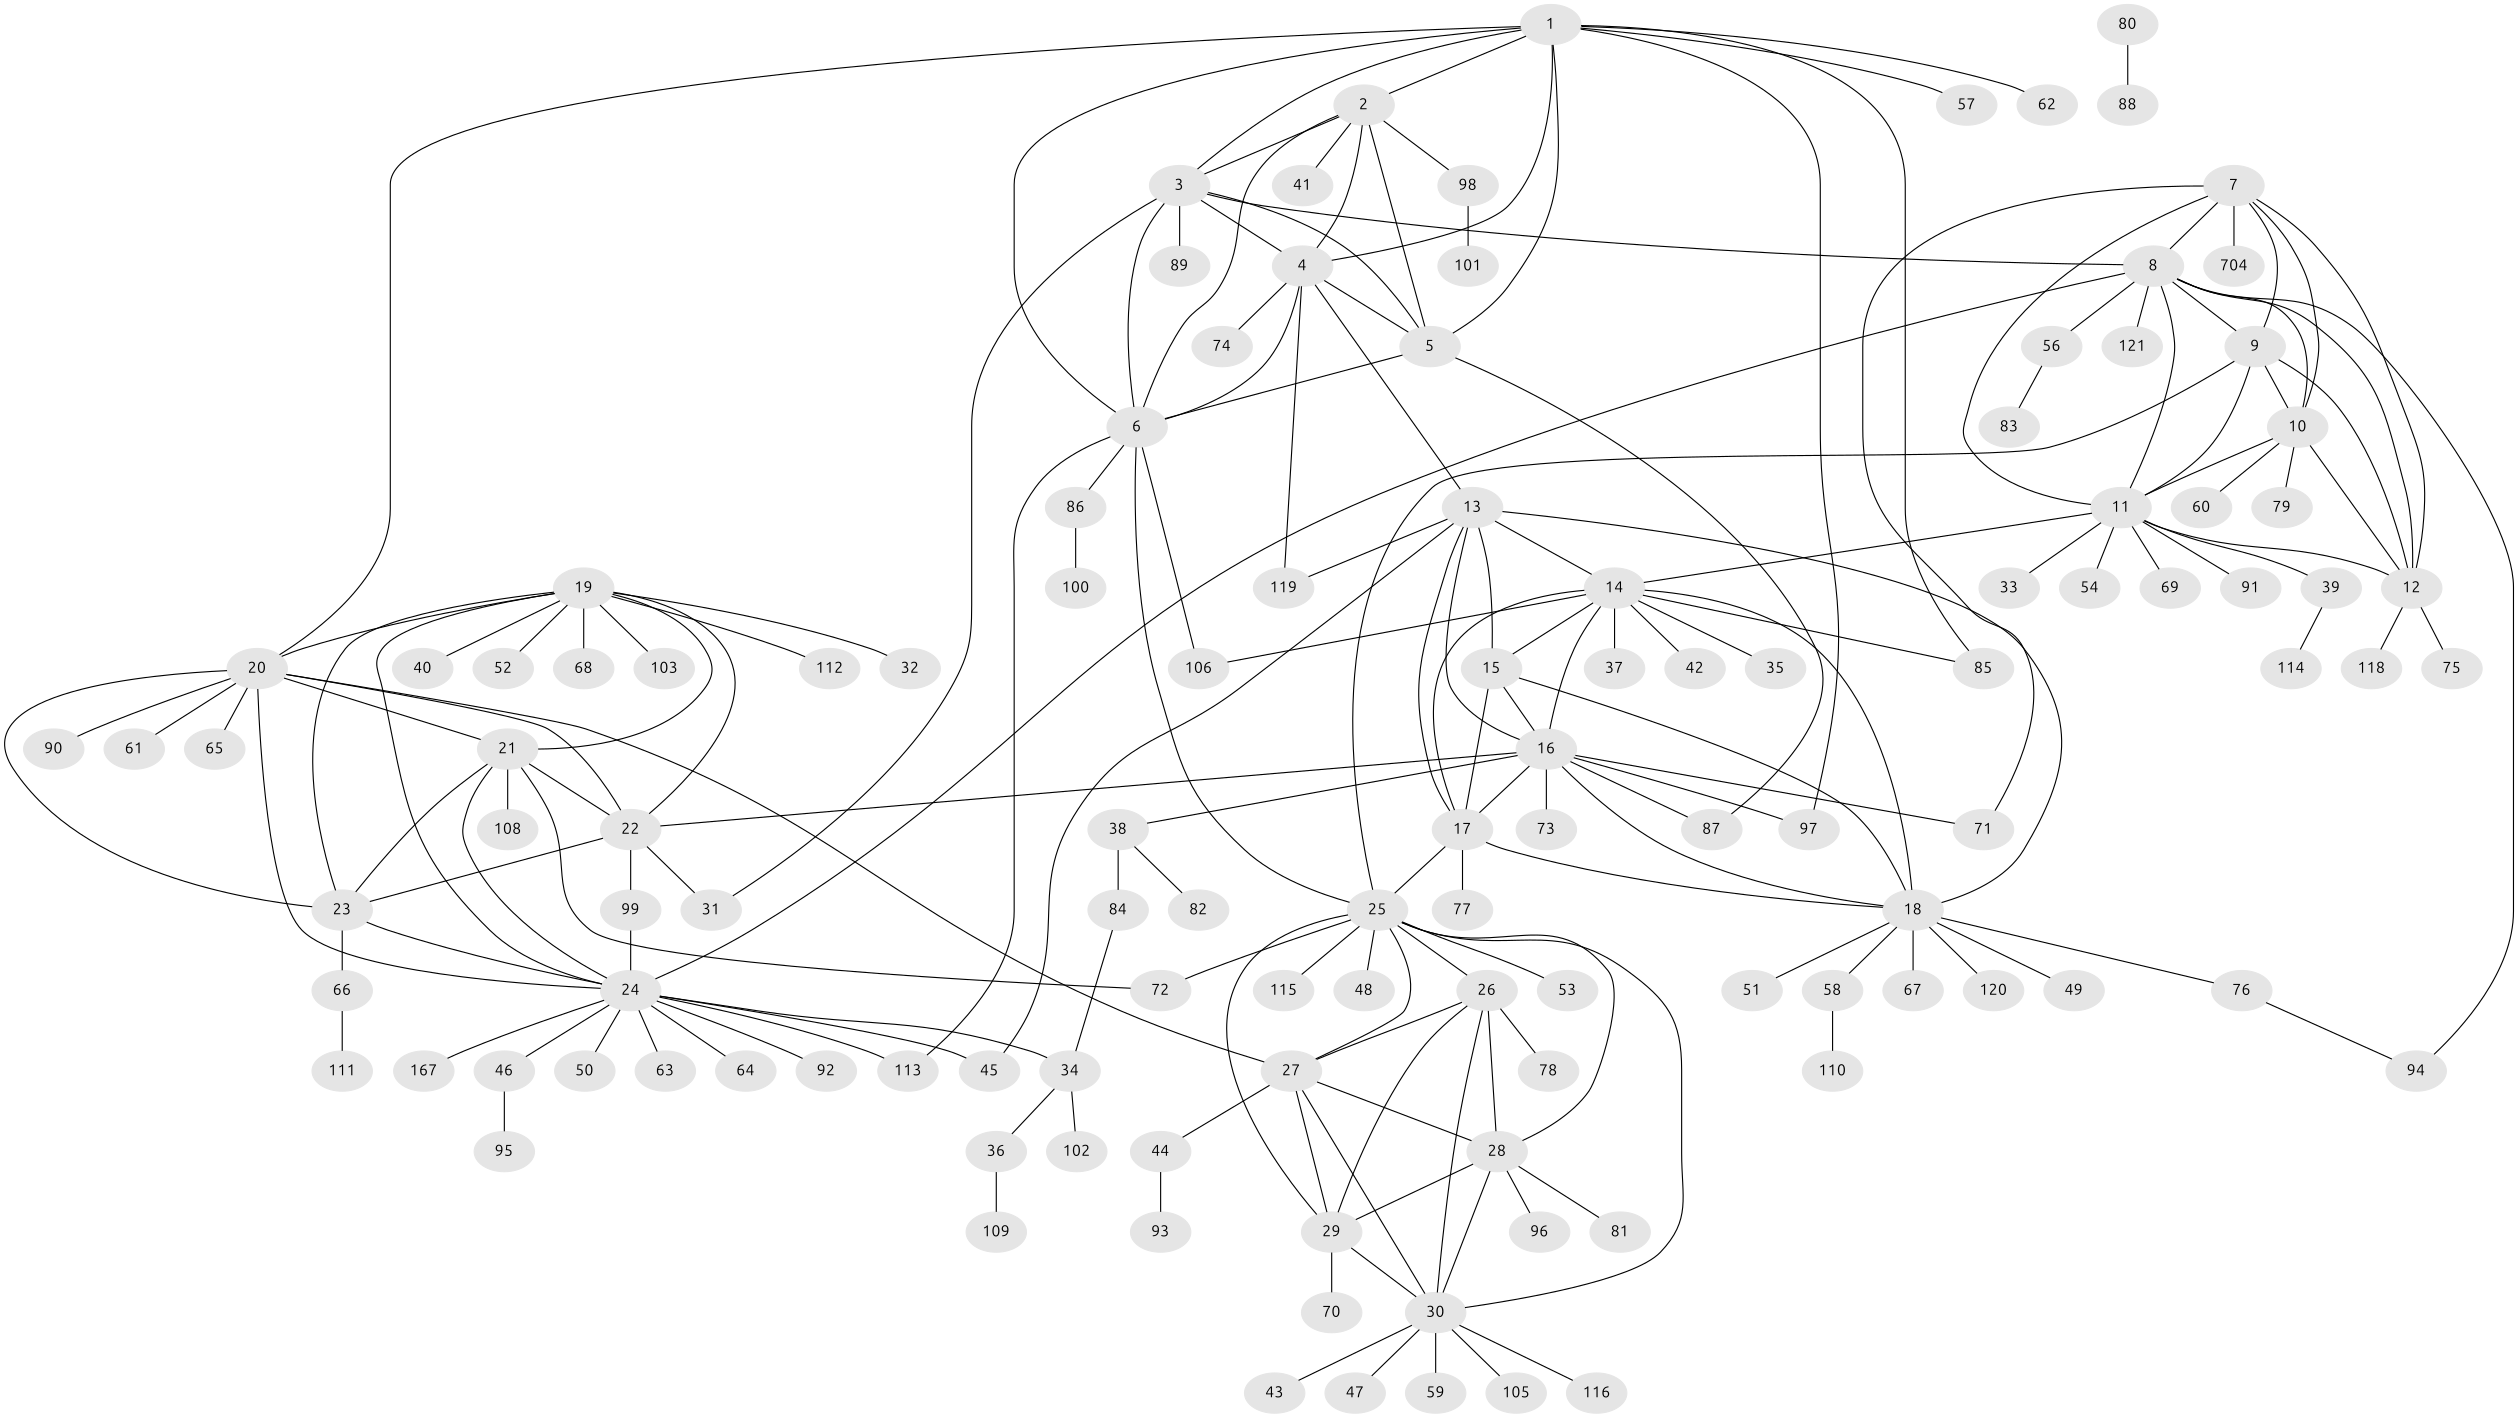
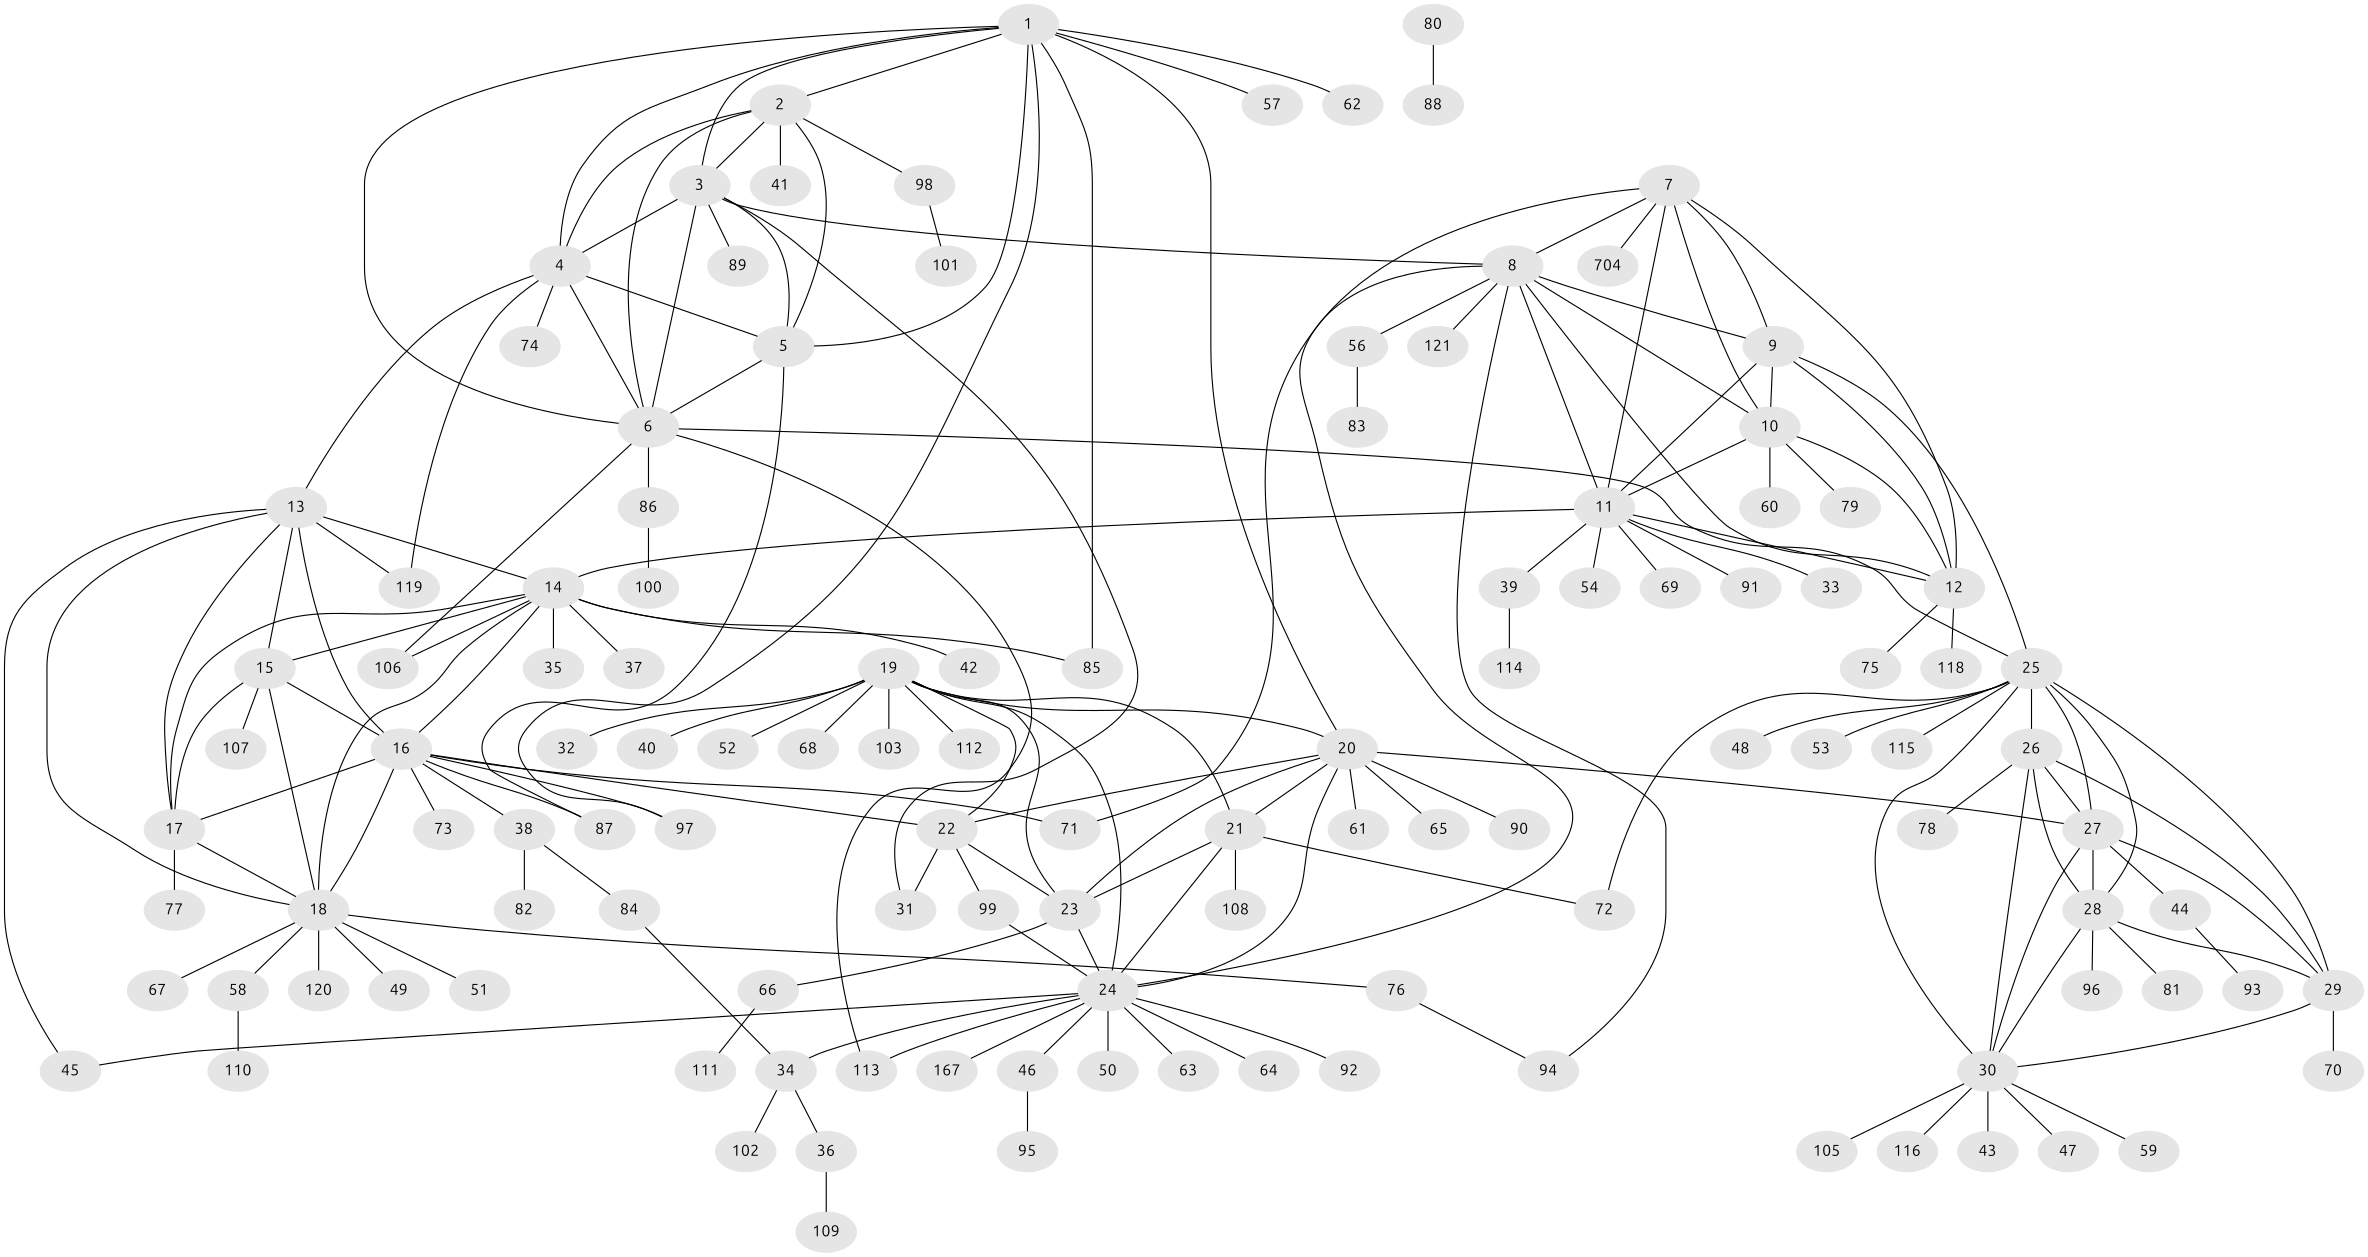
node "107": added
edge "21" -- "22": removed
edge "17" -- "25": removed
